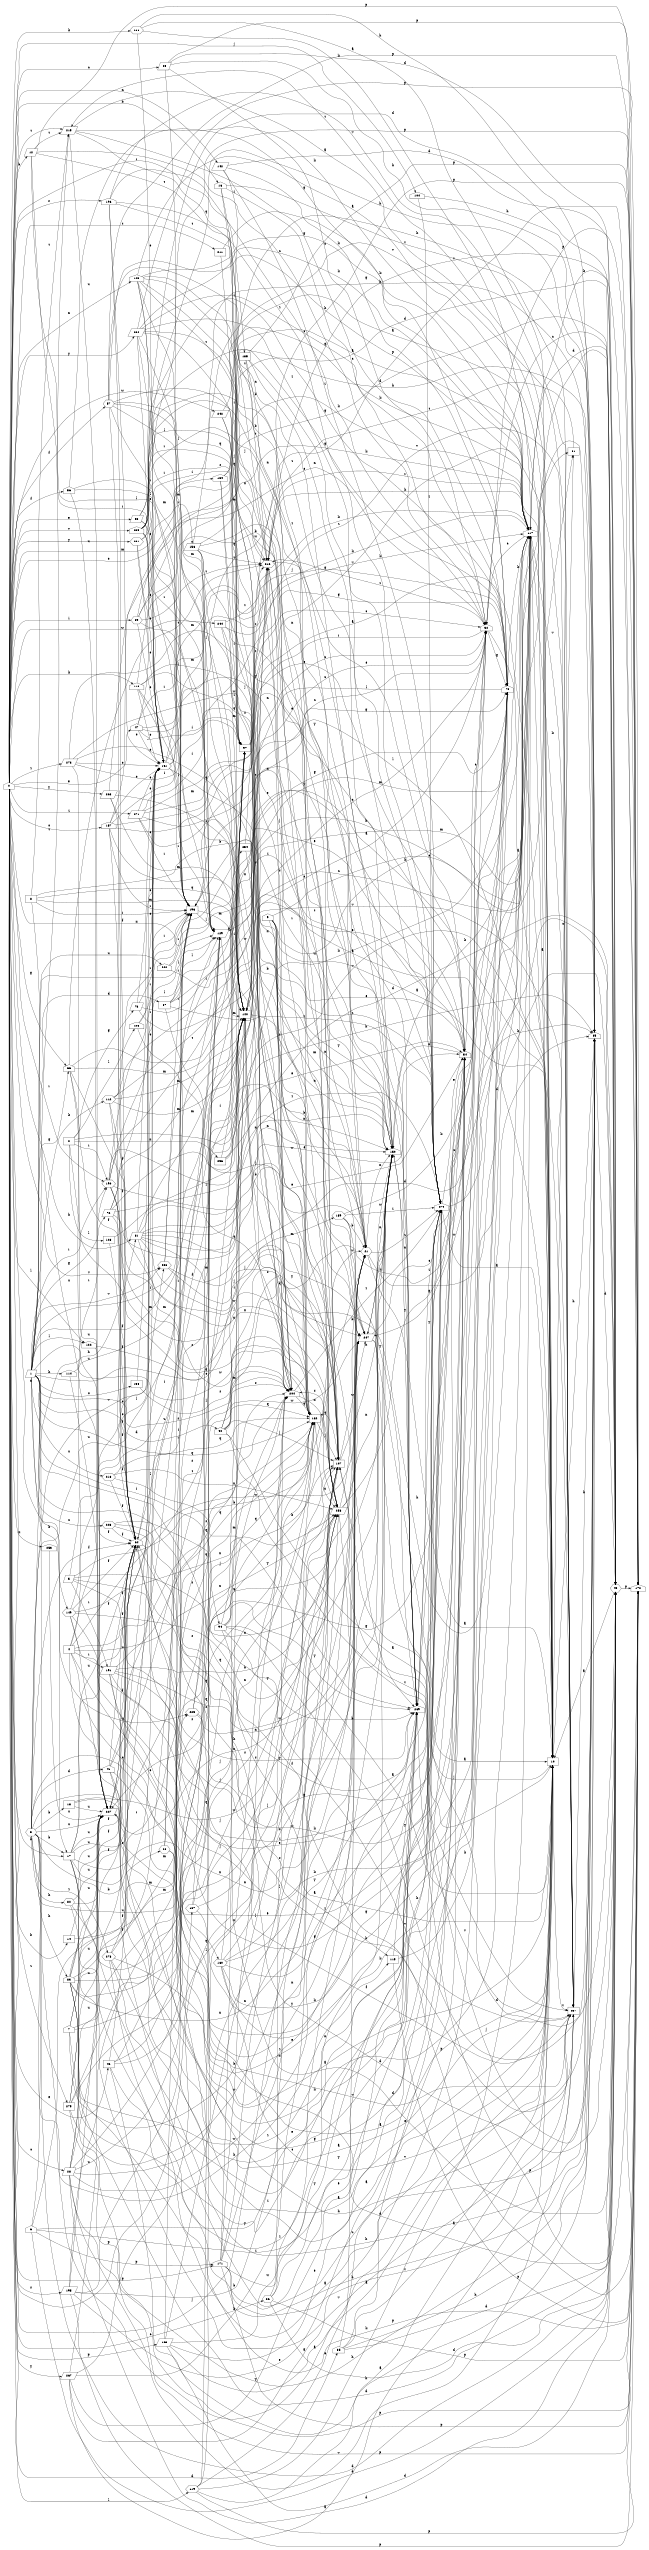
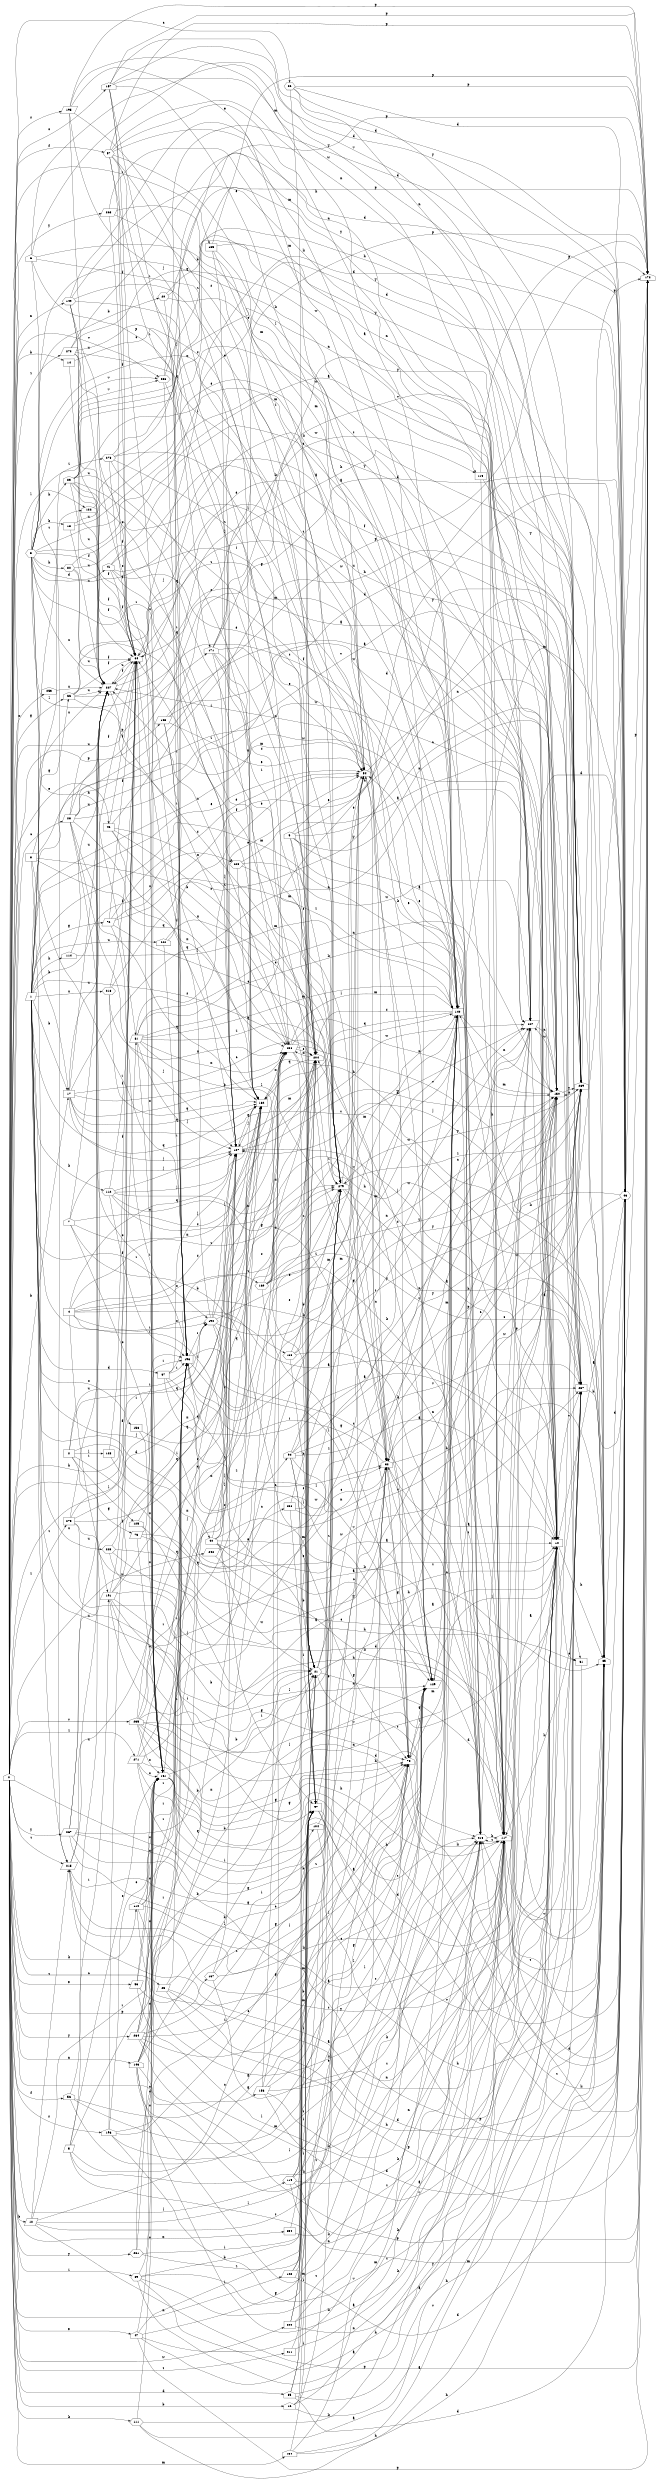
edge "190" -> "193": reversed
edge "40" -> "247": now "40" -> "21"
edge "119" -> "172": label "p" -> "m"
